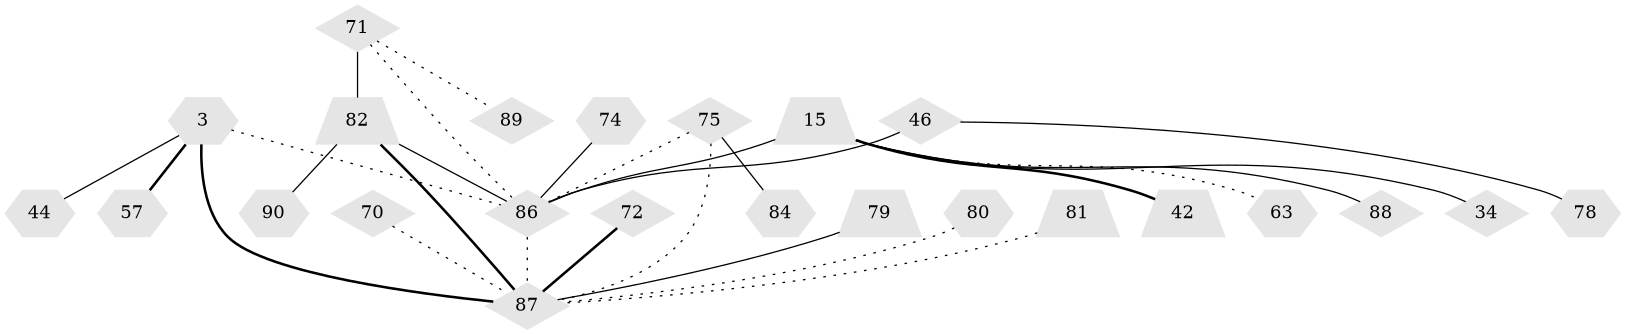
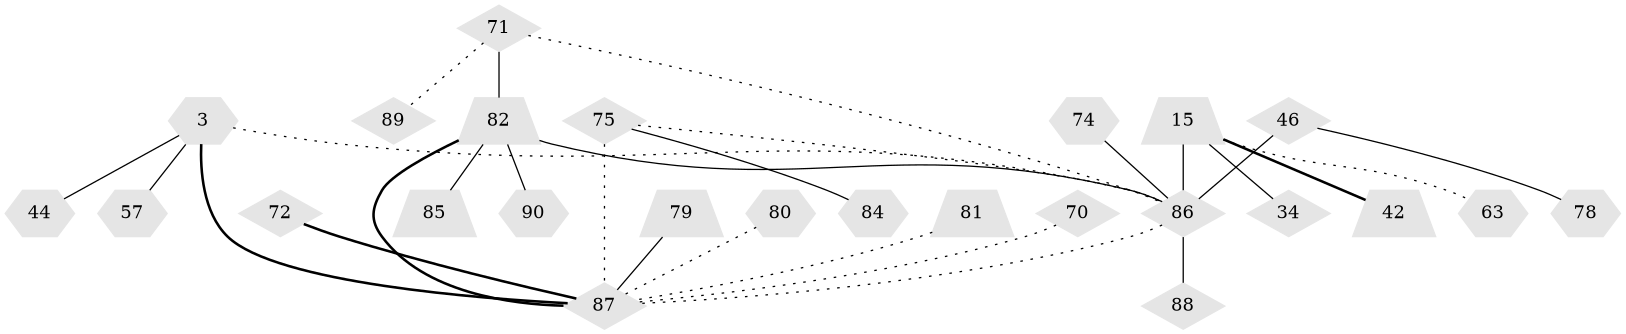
edge "3" -- "57": style bold -> solid
edge "15" -- "88": now "86" -- "88"
node "85": added
